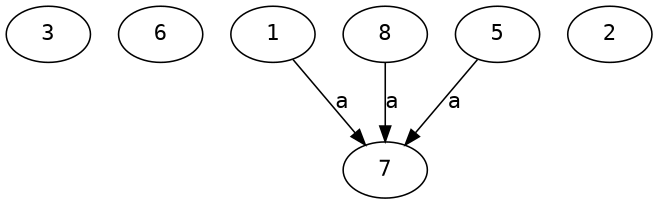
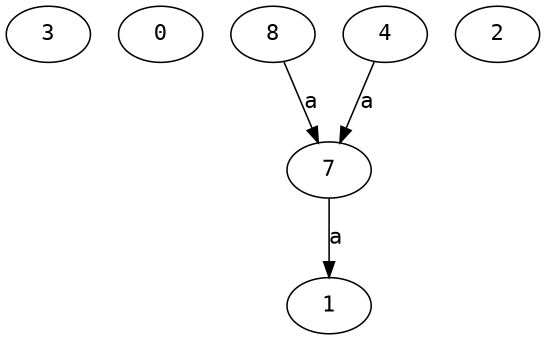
node "6": label "6" -> "0"
node "5": label "5" -> "4"
edge "1" -> "7": reversed
